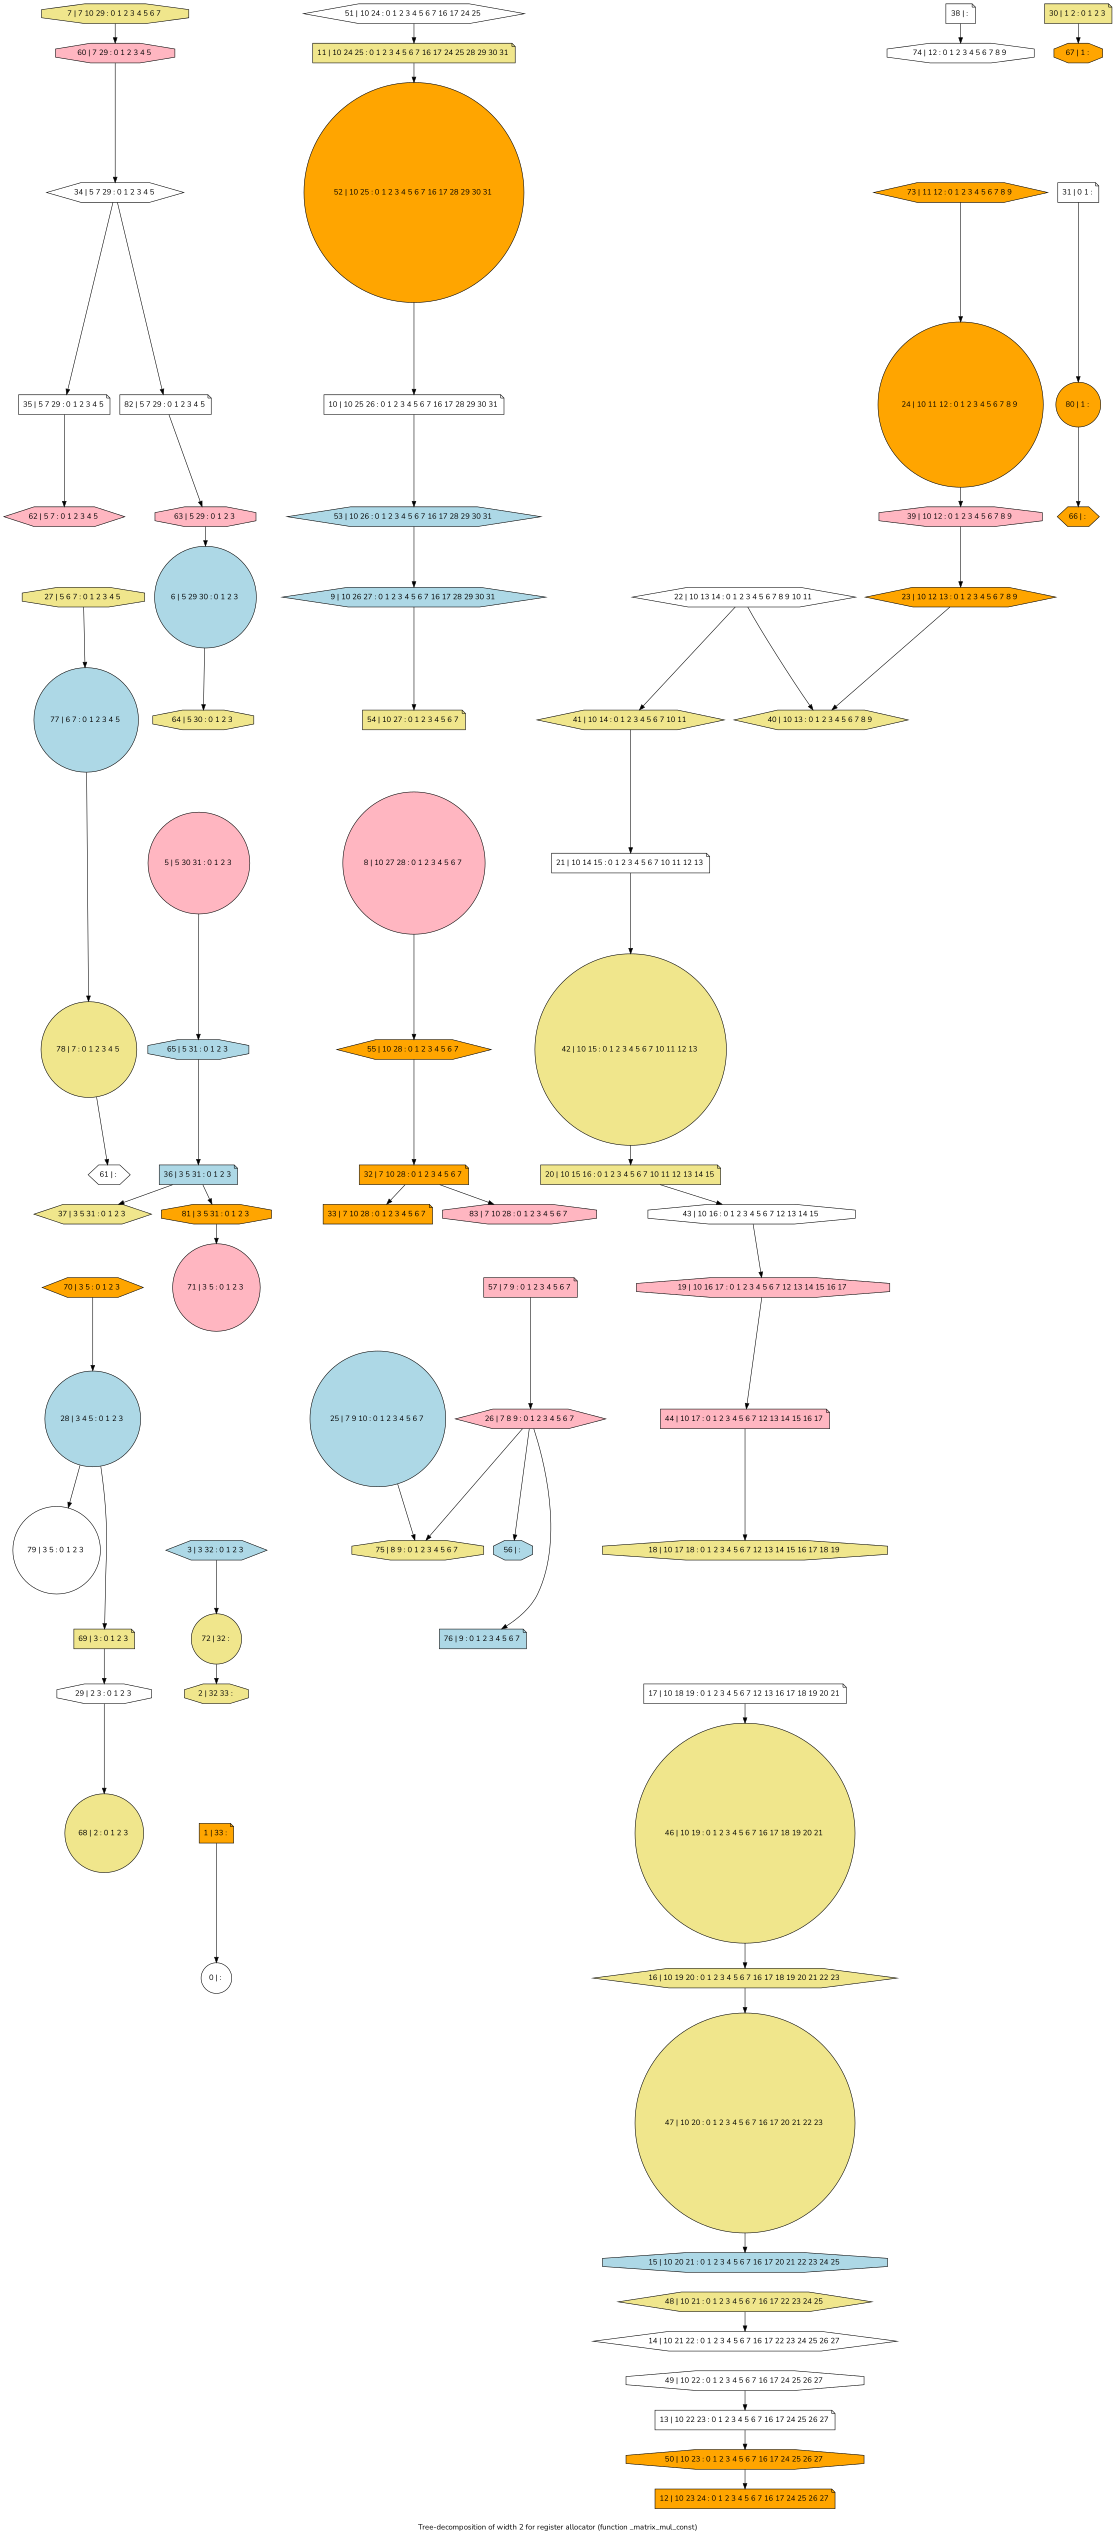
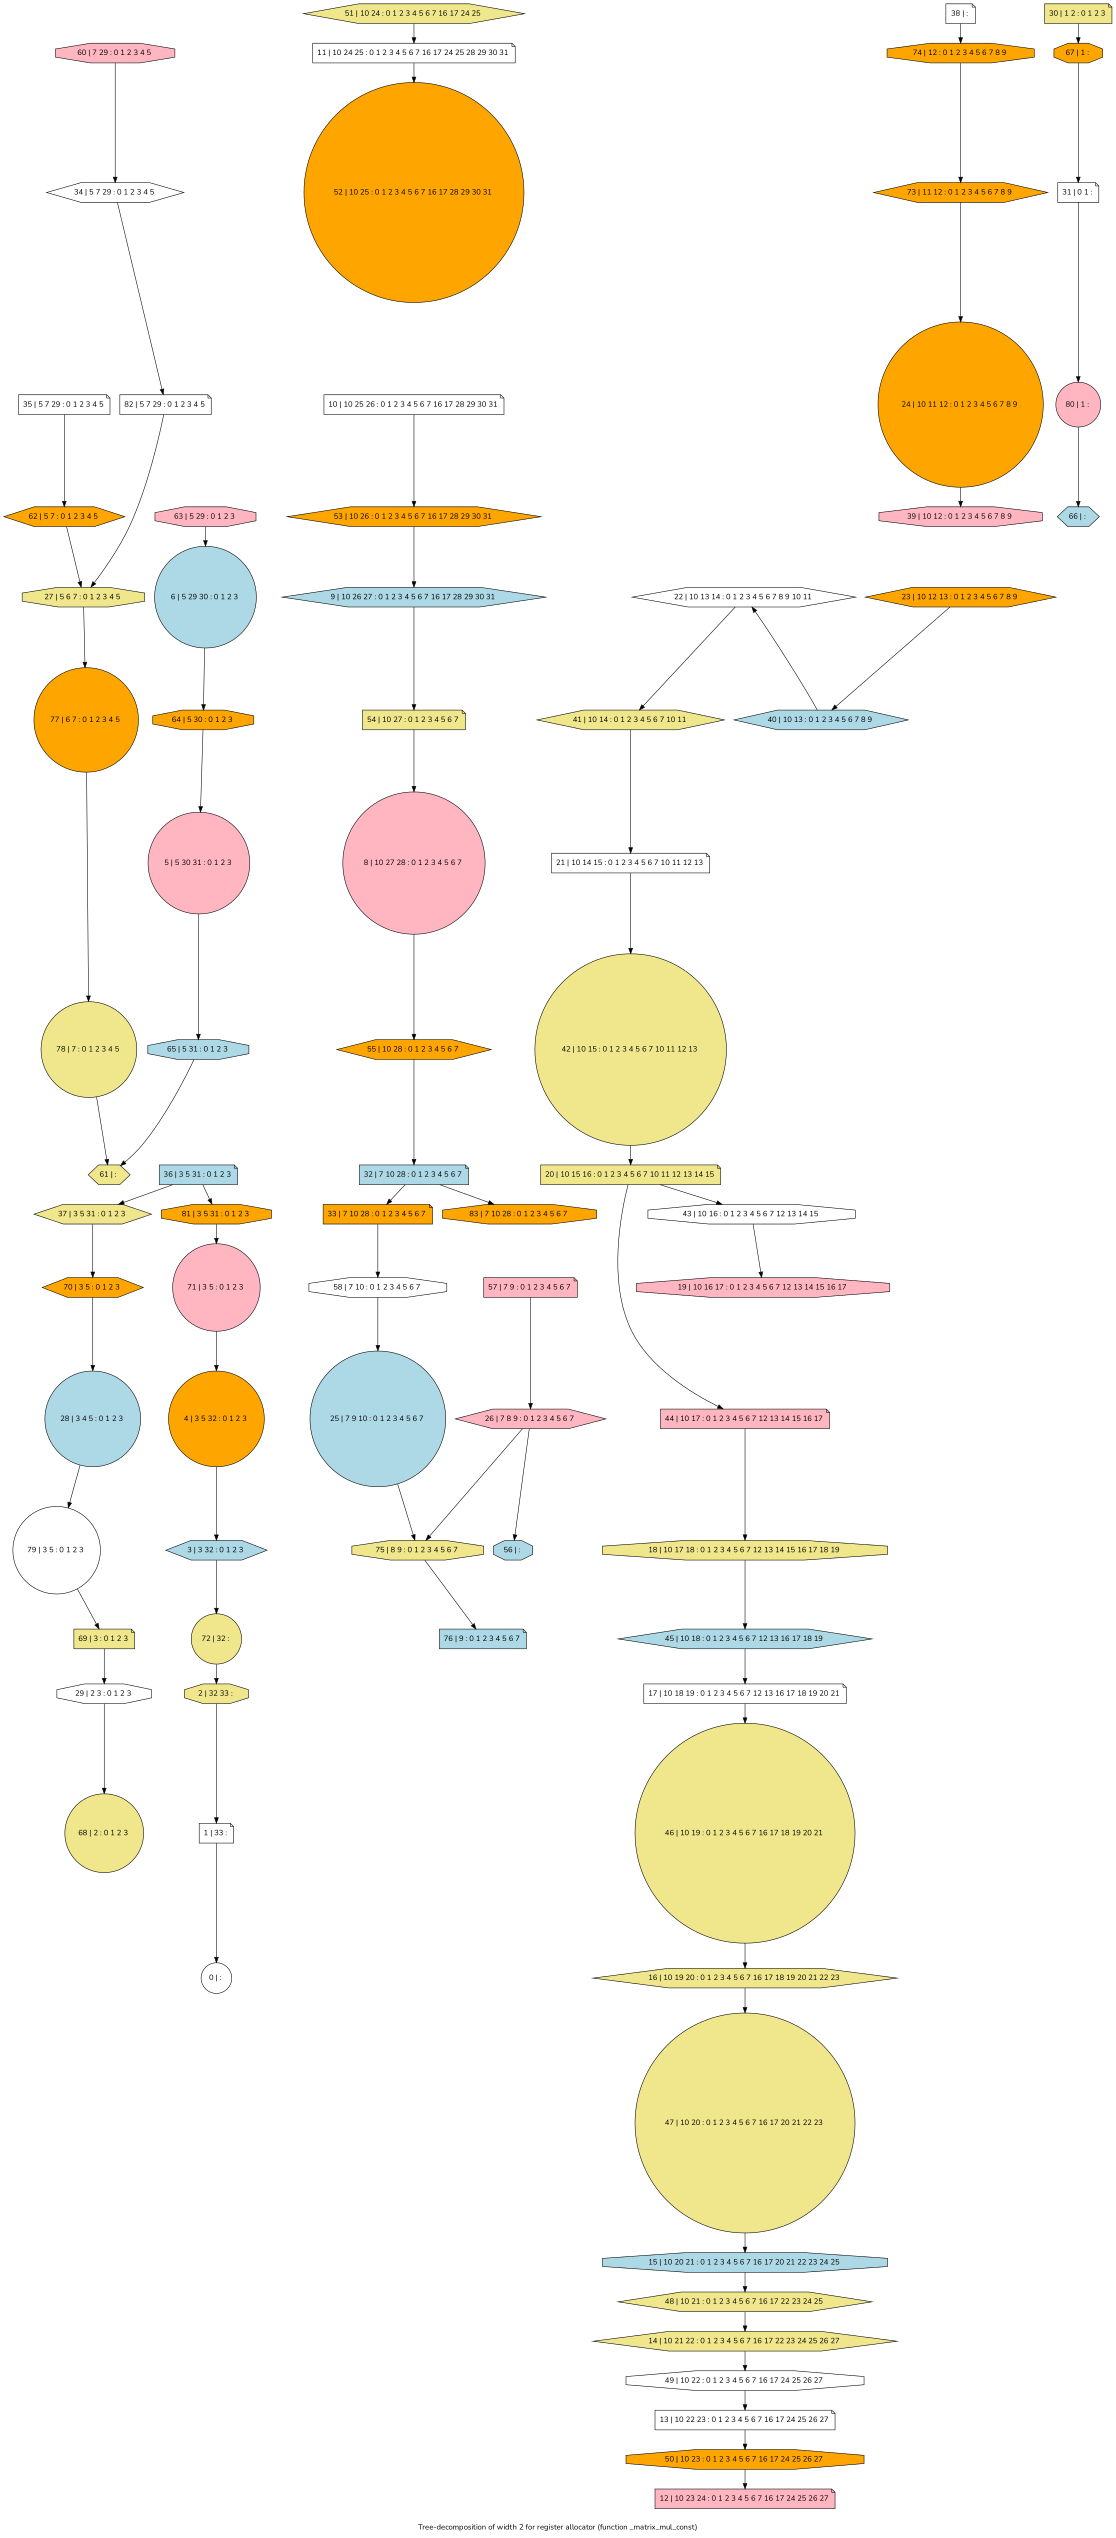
node "7 | 7 10 29 : 0 1 2 3 4 5 6 7": removed
node "51 | 10 24 : 0 1 2 3 4 5 6 7 16 17 24 25": fillcolor white -> khaki
node "11 | 10 24 25 : 0 1 2 3 4 5 6 7 16 17 24 25 28 29 30 31": fillcolor khaki -> white
node "74 | 12 : 0 1 2 3 4 5 6 7 8 9": fillcolor white -> orange
edge "74 | 12 : 0 1 2 3 4 5 6 7 8 9" -> "73 | 11 12 : 0 1 2 3 4 5 6 7 8 9": added
edge "67 | 1 :" -> "31 | 0 1 :": added
edge "34 | 5 7 29 : 0 1 2 3 4 5" -> "35 | 5 7 29 : 0 1 2 3 4 5": removed
edge "52 | 10 25 : 0 1 2 3 4 5 6 7 16 17 28 29 30 31" -> "10 | 10 25 26 : 0 1 2 3 4 5 6 7 16 17 28 29 30 31": removed
node "80 | 1 :": fillcolor orange -> lightpink
edge "82 | 5 7 29 : 0 1 2 3 4 5" -> "63 | 5 29 : 0 1 2 3": now "82 | 5 7 29 : 0 1 2 3 4 5" -> "27 | 5 6 7 : 0 1 2 3 4 5"
node "62 | 5 7 : 0 1 2 3 4 5": fillcolor lightpink -> orange
node "53 | 10 26 : 0 1 2 3 4 5 6 7 16 17 28 29 30 31": fillcolor lightblue -> orange
node "66 | :": fillcolor orange -> lightblue
edge "62 | 5 7 : 0 1 2 3 4 5" -> "27 | 5 6 7 : 0 1 2 3 4 5": added
edge "39 | 10 12 : 0 1 2 3 4 5 6 7 8 9" -> "23 | 10 12 13 : 0 1 2 3 4 5 6 7 8 9": removed
edge "22 | 10 13 14 : 0 1 2 3 4 5 6 7 8 9 10 11" -> "40 | 10 13 : 0 1 2 3 4 5 6 7 8 9": reversed
node "77 | 6 7 : 0 1 2 3 4 5": fillcolor lightblue -> orange
node "64 | 5 30 : 0 1 2 3": fillcolor khaki -> orange
node "40 | 10 13 : 0 1 2 3 4 5 6 7 8 9": fillcolor khaki -> lightblue
edge "54 | 10 27 : 0 1 2 3 4 5 6 7" -> "8 | 10 27 28 : 0 1 2 3 4 5 6 7": added
edge "64 | 5 30 : 0 1 2 3" -> "5 | 5 30 31 : 0 1 2 3": added
edge "65 | 5 31 : 0 1 2 3" -> "36 | 3 5 31 : 0 1 2 3": now "65 | 5 31 : 0 1 2 3" -> "61 | :"
node "61 | :": fillcolor white -> khaki
node "32 | 7 10 28 : 0 1 2 3 4 5 6 7": fillcolor orange -> lightblue
node "83 | 7 10 28 : 0 1 2 3 4 5 6 7": fillcolor lightpink -> orange
edge "37 | 3 5 31 : 0 1 2 3" -> "70 | 3 5 : 0 1 2 3": added
node "58 | 7 10 : 0 1 2 3 4 5 6 7": added
edge "19 | 10 16 17 : 0 1 2 3 4 5 6 7 12 13 14 15 16 17" -> "44 | 10 17 : 0 1 2 3 4 5 6 7 12 13 14 15 16 17": now "20 | 10 15 16 : 0 1 2 3 4 5 6 7 10 11 12 13 14 15" -> "44 | 10 17 : 0 1 2 3 4 5 6 7 12 13 14 15 16 17"
node "4 | 3 5 32 : 0 1 2 3": added
edge "26 | 7 8 9 : 0 1 2 3 4 5 6 7" -> "76 | 9 : 0 1 2 3 4 5 6 7": now "75 | 8 9 : 0 1 2 3 4 5 6 7" -> "76 | 9 : 0 1 2 3 4 5 6 7"
edge "28 | 3 4 5 : 0 1 2 3" -> "69 | 3 : 0 1 2 3": now "79 | 3 5 : 0 1 2 3" -> "69 | 3 : 0 1 2 3"
node "45 | 10 18 : 0 1 2 3 4 5 6 7 12 13 16 17 18 19": added
edge "2 | 32 33 :" -> "1 | 33 :": added
node "1 | 33 :": fillcolor orange -> white
edge "15 | 10 20 21 : 0 1 2 3 4 5 6 7 16 17 20 21 22 23 24 25" -> "48 | 10 21 : 0 1 2 3 4 5 6 7 16 17 22 23 24 25": added
node "14 | 10 21 22 : 0 1 2 3 4 5 6 7 16 17 22 23 24 25 26 27": fillcolor white -> khaki
edge "14 | 10 21 22 : 0 1 2 3 4 5 6 7 16 17 22 23 24 25 26 27" -> "49 | 10 22 : 0 1 2 3 4 5 6 7 16 17 24 25 26 27": added
node "12 | 10 23 24 : 0 1 2 3 4 5 6 7 16 17 24 25 26 27": fillcolor orange -> lightpink
